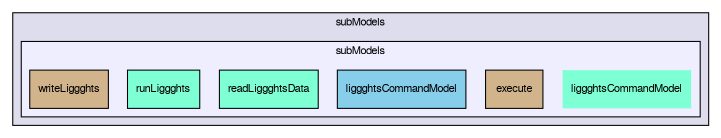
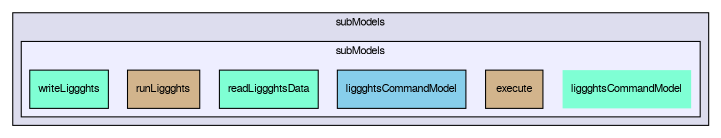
node "writeLiggghts": fillcolor tan -> aquamarine
node "runLiggghts": fillcolor aquamarine -> tan
